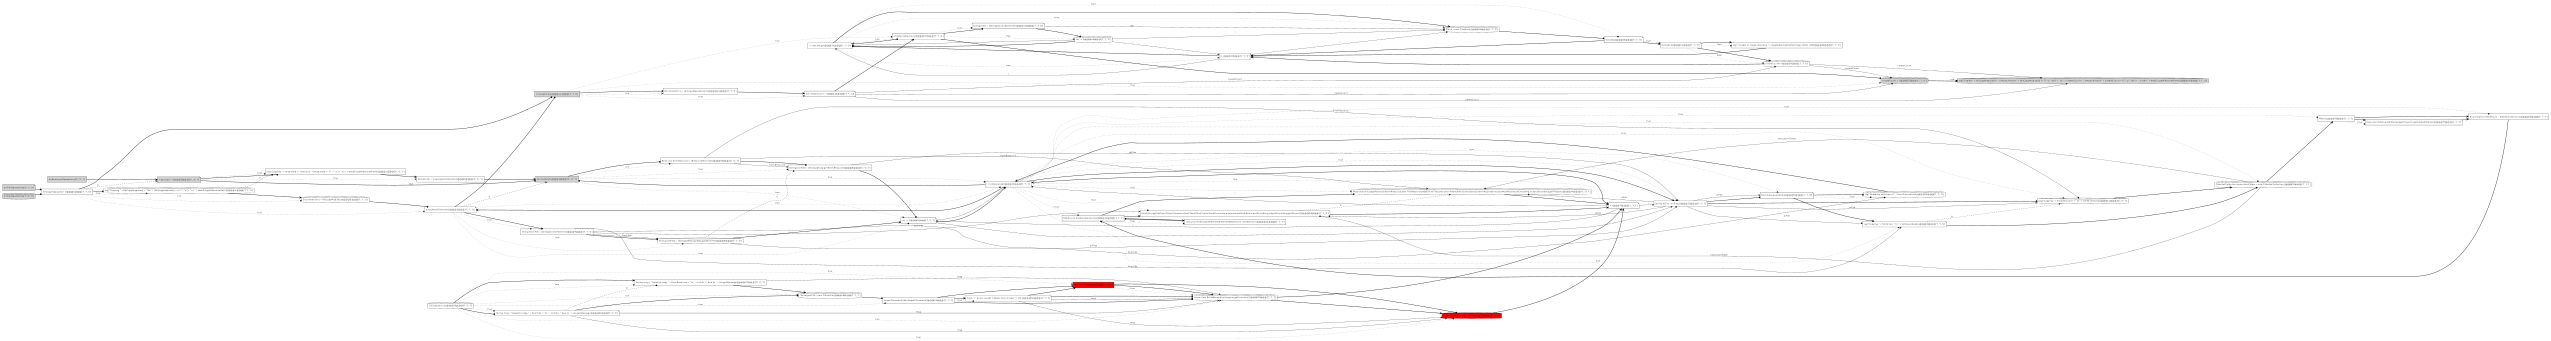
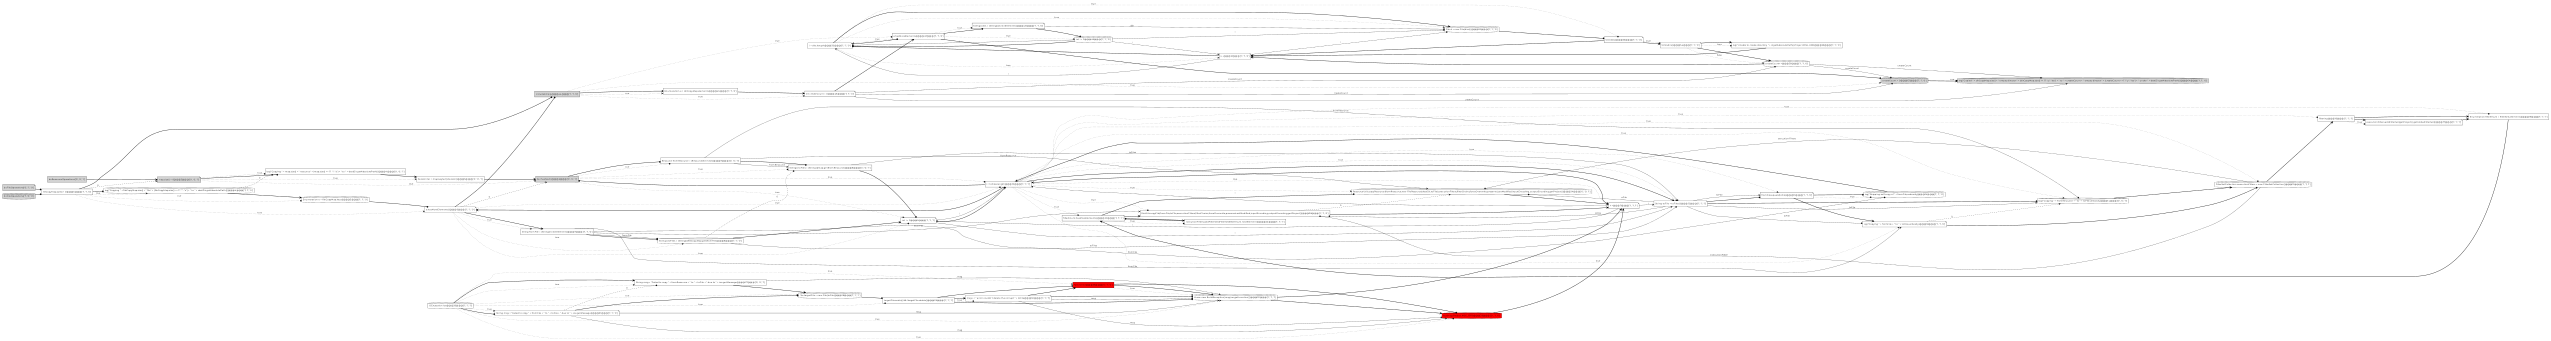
edge "map.size() > 0@@@3@@@['0', '0', '1']" -> "iter.hasNext()@@@6@@@['0', '0', '1']": style bold -> dotted
